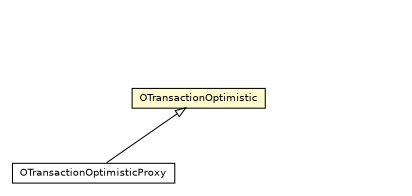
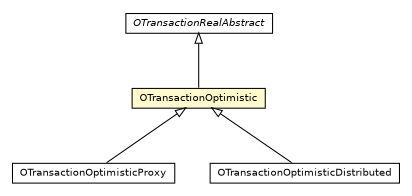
node "OTransactionRealAbstract": added
node "OTransactionOptimisticDistributed": added
